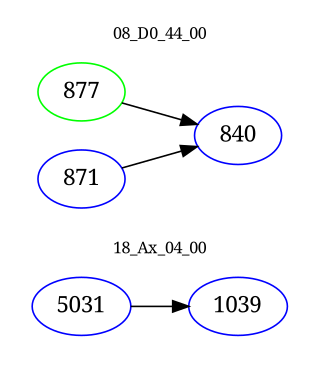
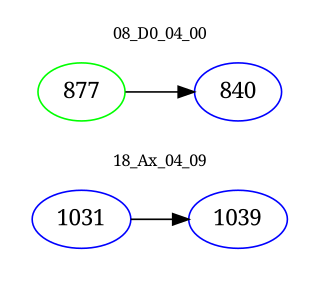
cluster "08_D0_44_00": label "08_D0_44_00" -> "08_D0_04_00"
node "871": removed
cluster "18_Ax_04_00": label "18_Ax_04_00" -> "18_Ax_04_09"
node "5031": label "5031" -> "1031"
